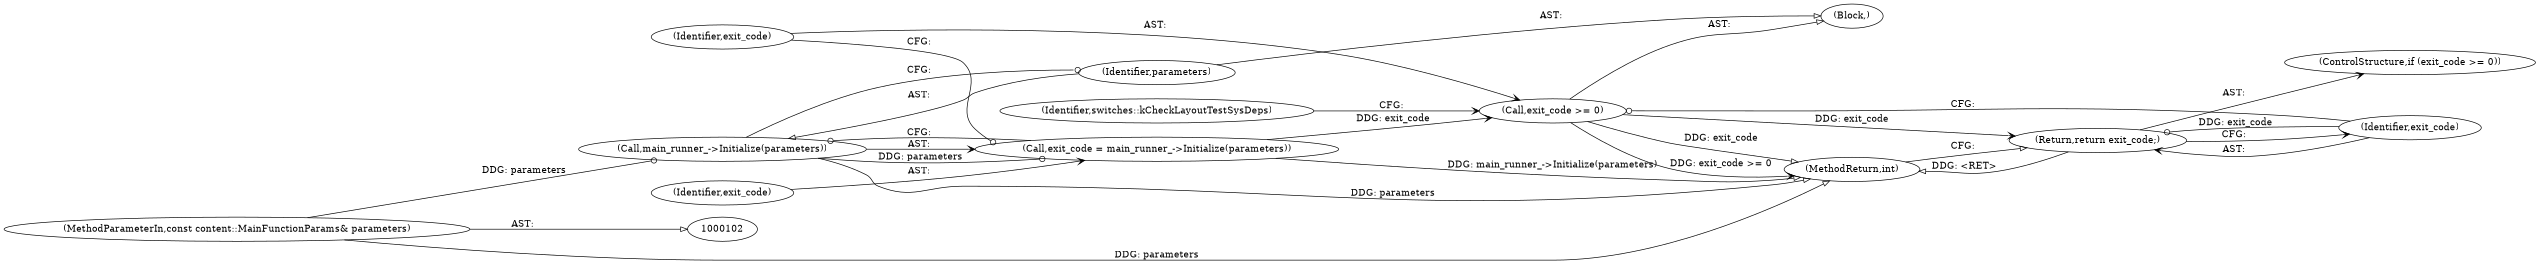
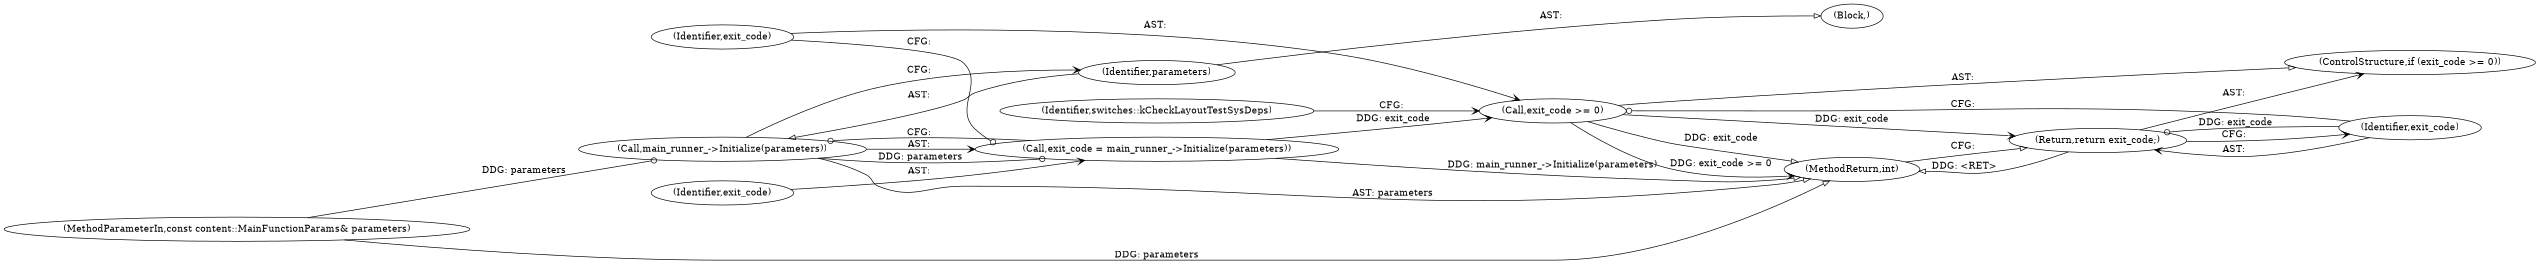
edge "(Call,exit_code >= 0)" -> "(Block,)": now "(Call,exit_code >= 0)" -> "(ControlStructure,if (exit_code >= 0))"
edge "(Call,main_runner_->Initialize(parameters))" -> "(Identifier,parameters)": arrowhead odot -> vee
edge "(Call,main_runner_->Initialize(parameters))" -> "(MethodReturn,int)": label "DDG: parameters" -> "AST: parameters"
node "1000102": removed
